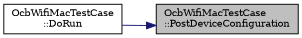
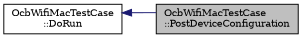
edge "OcbWifiMacTestCase ::DoRun" -> "OcbWifiMacTestCase ::PostDeviceConfiguration": reversed
